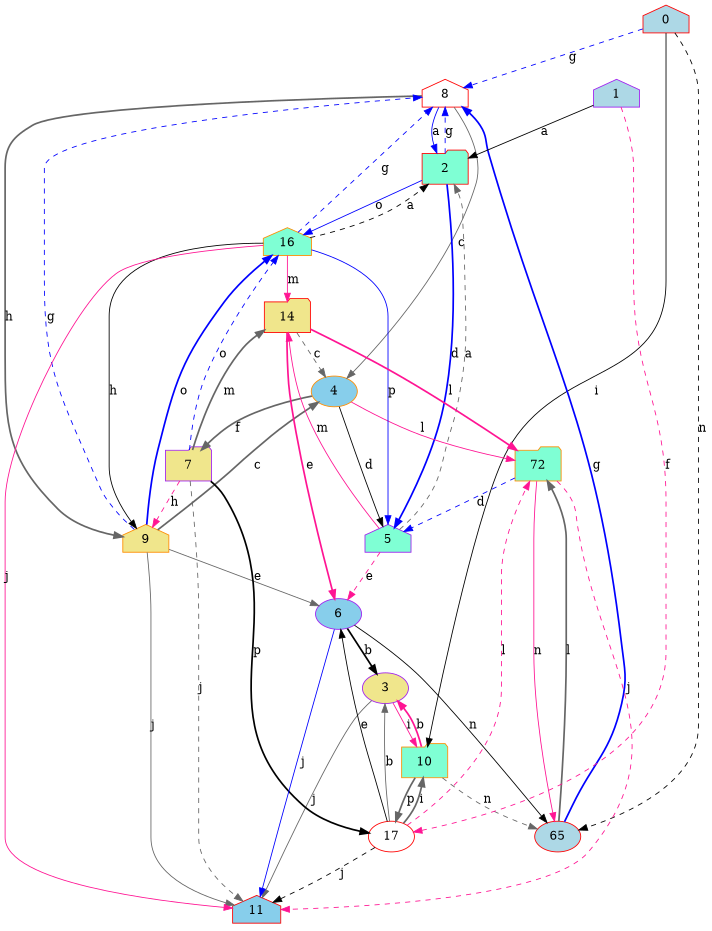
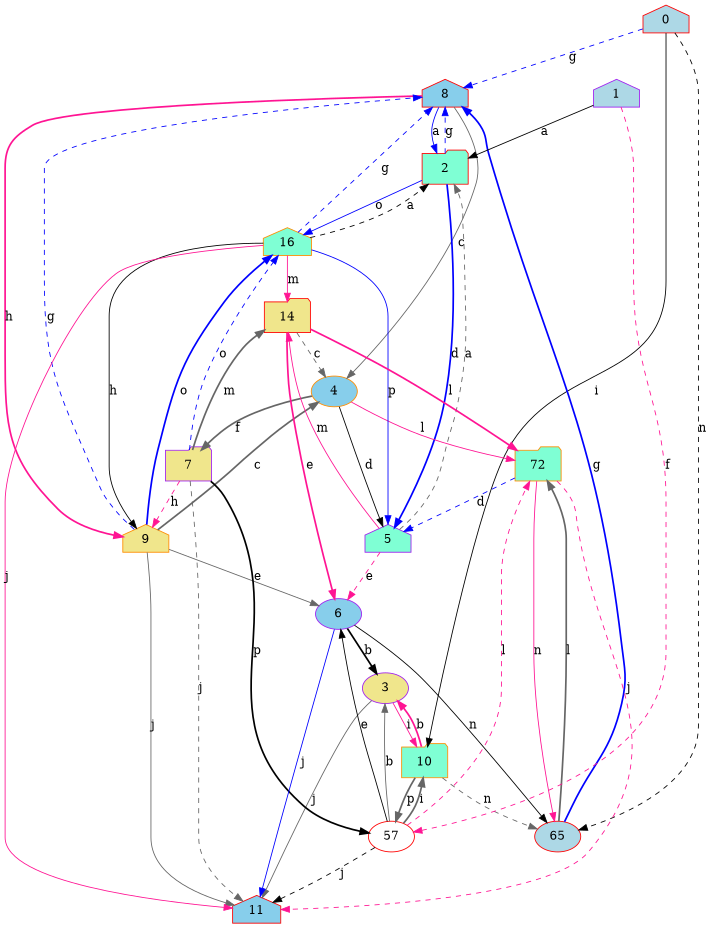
node "8": fillcolor white -> skyblue
edge "8" -> "9": color gray40 -> deeppink
node "17": label "17" -> "57"
